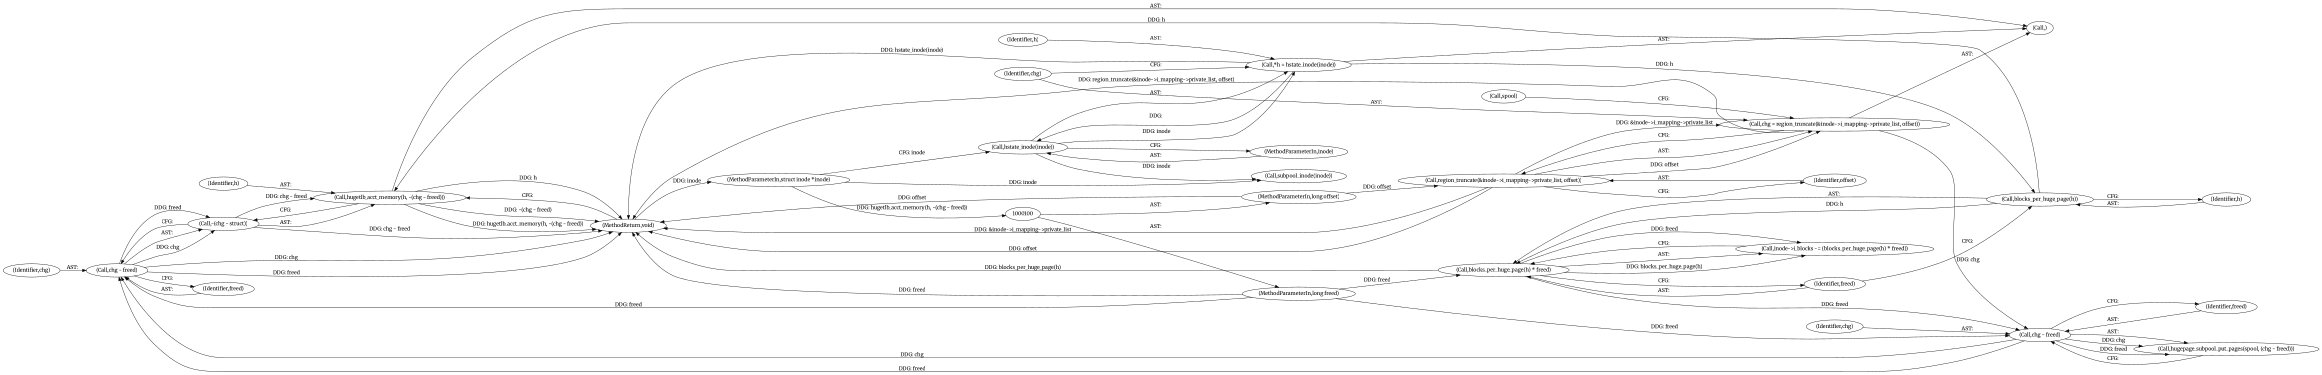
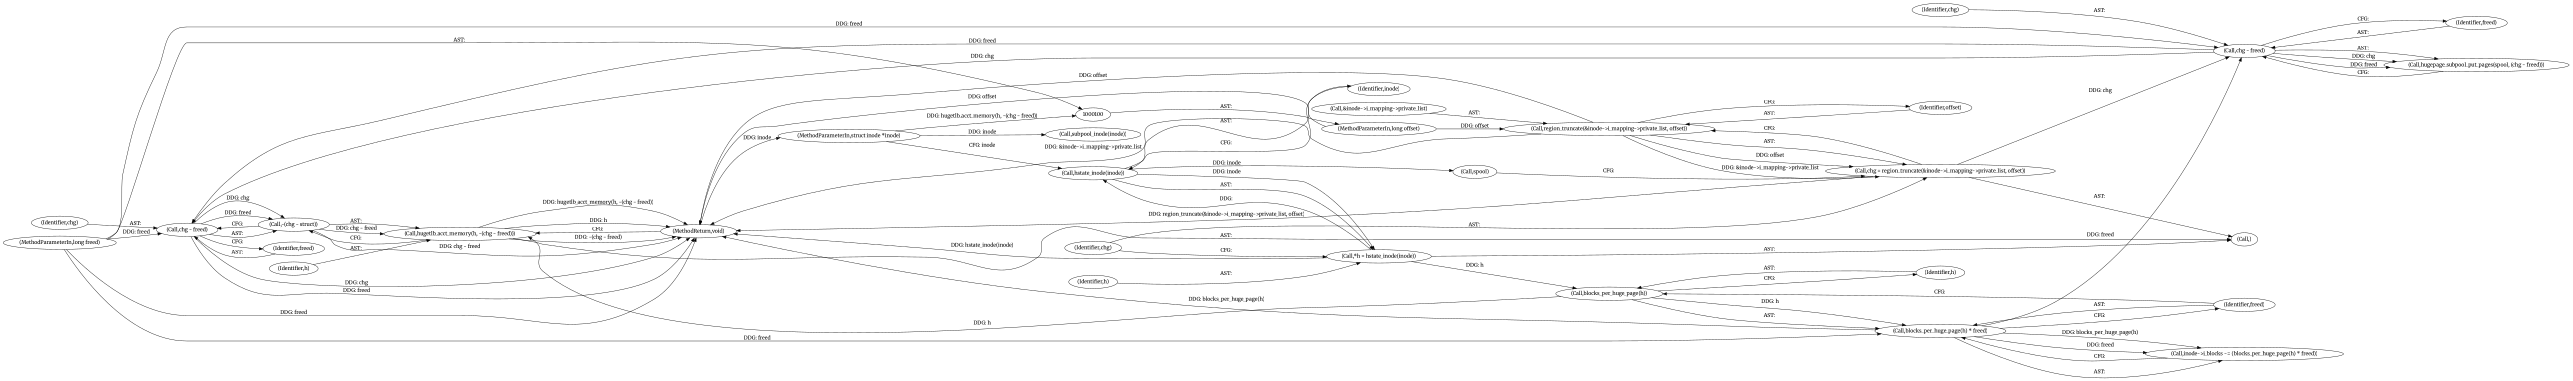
node "(Call,&inode->i_mapping->private_list)": added
node "(MethodParameterIn,inode)": label "(MethodParameterIn,inode)" -> "(Identifier,inode)"
edge "(Call,hstate_inode(inode))" -> "(Call,subpool_inode(inode))": now "(Call,hstate_inode(inode))" -> "(Call,spool)"
edge "1000100" -> "(MethodParameterIn,long freed)": reversed
